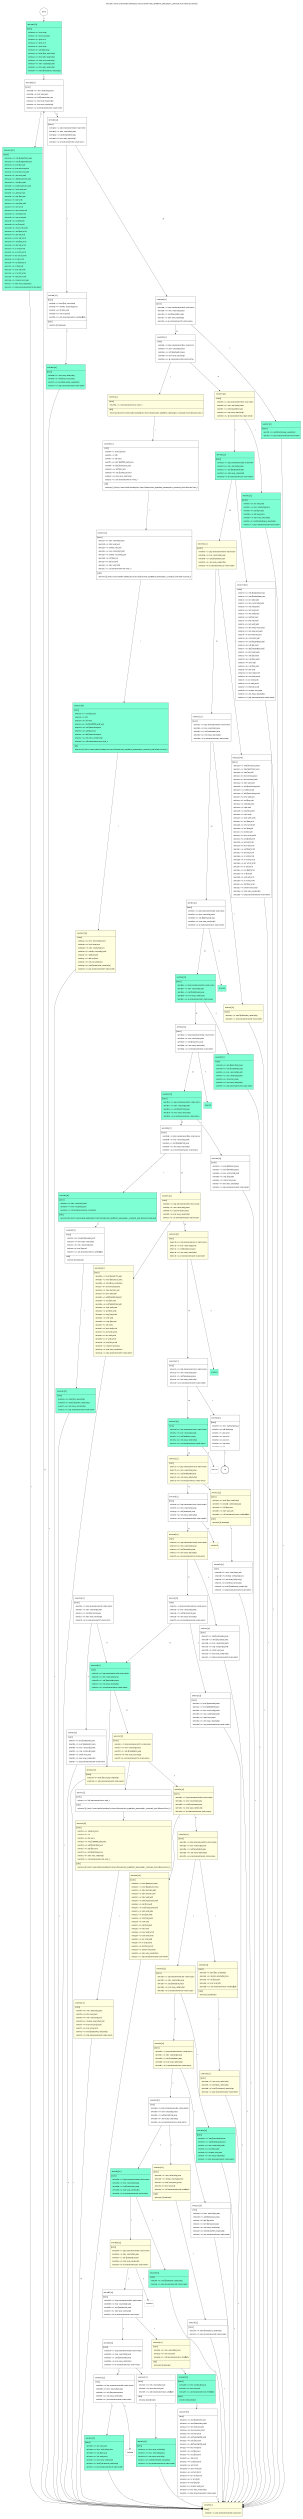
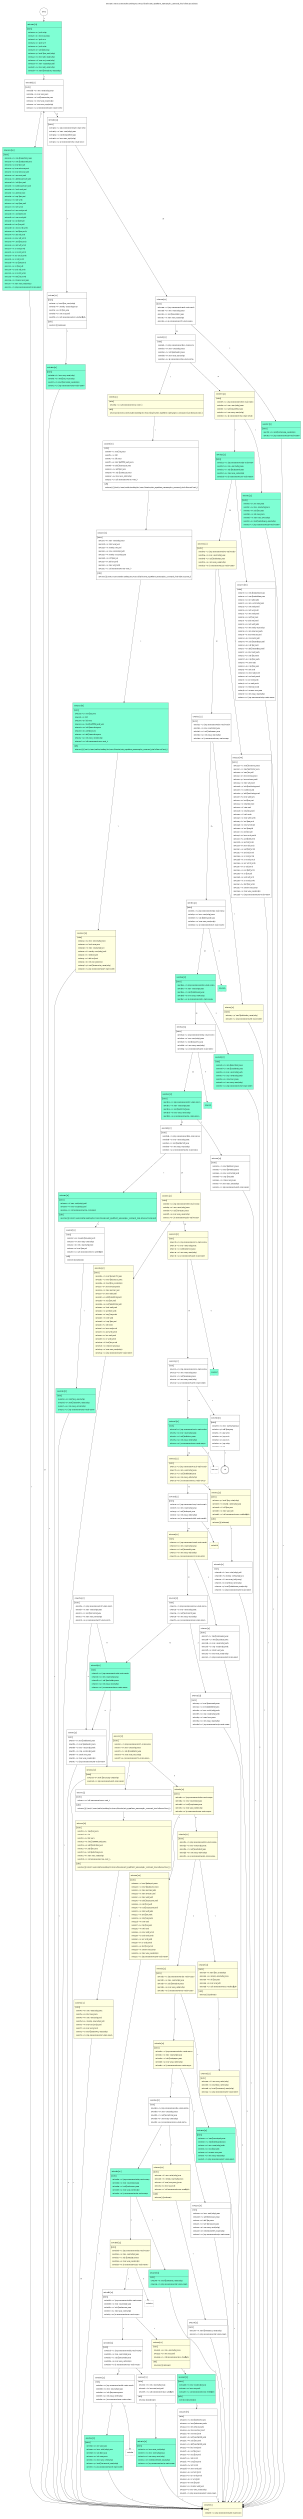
edge "0x401cd3 [25]" -> "0x401cec [25]": now "0x401cd3 [25]" -> "0x401fcf [27]"
